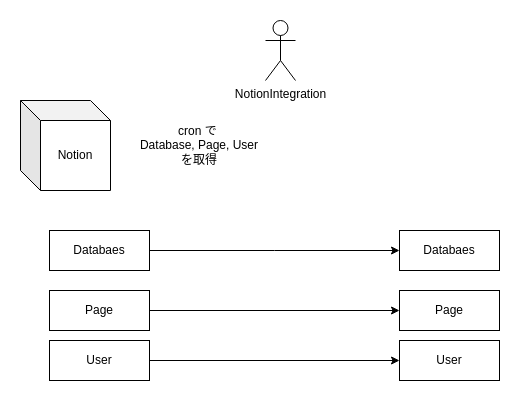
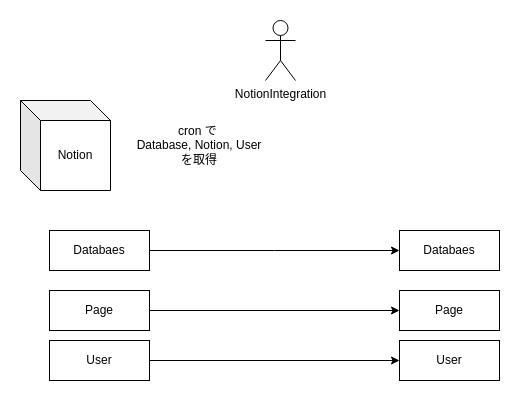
node "cron で Database, Page, User を取得": label "cron で Database, Page, User を取得" -> "cron で Database, Notion, User を取得"
